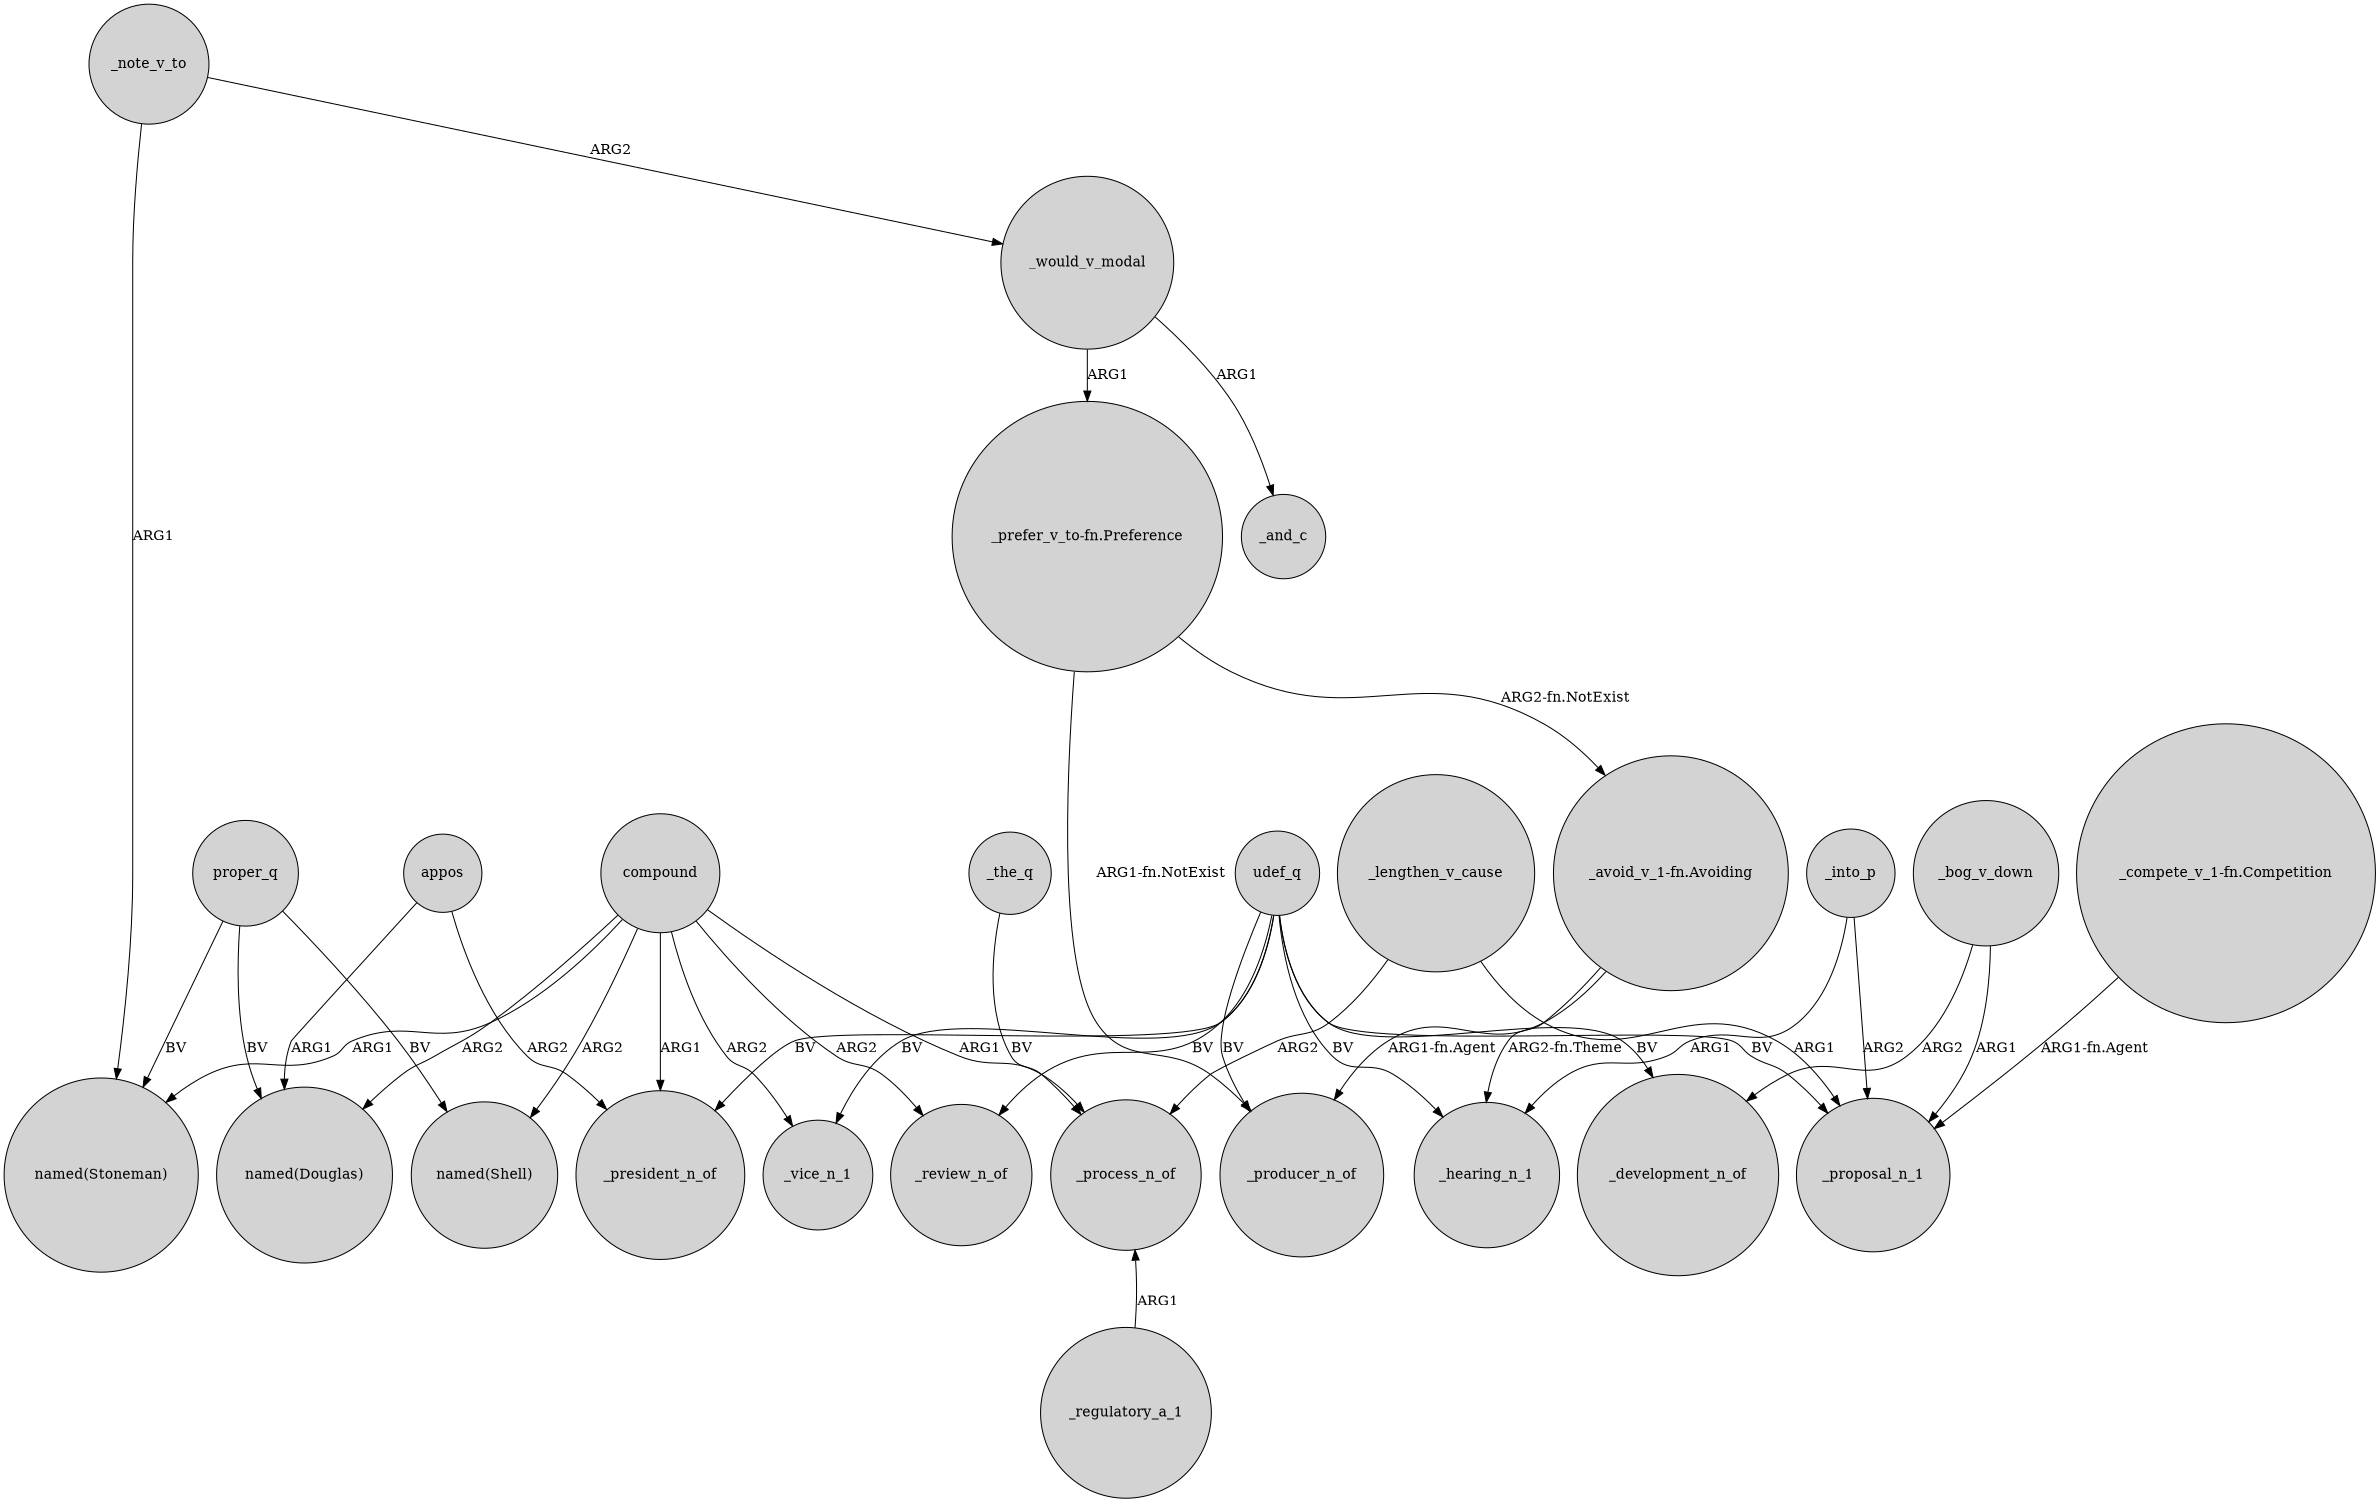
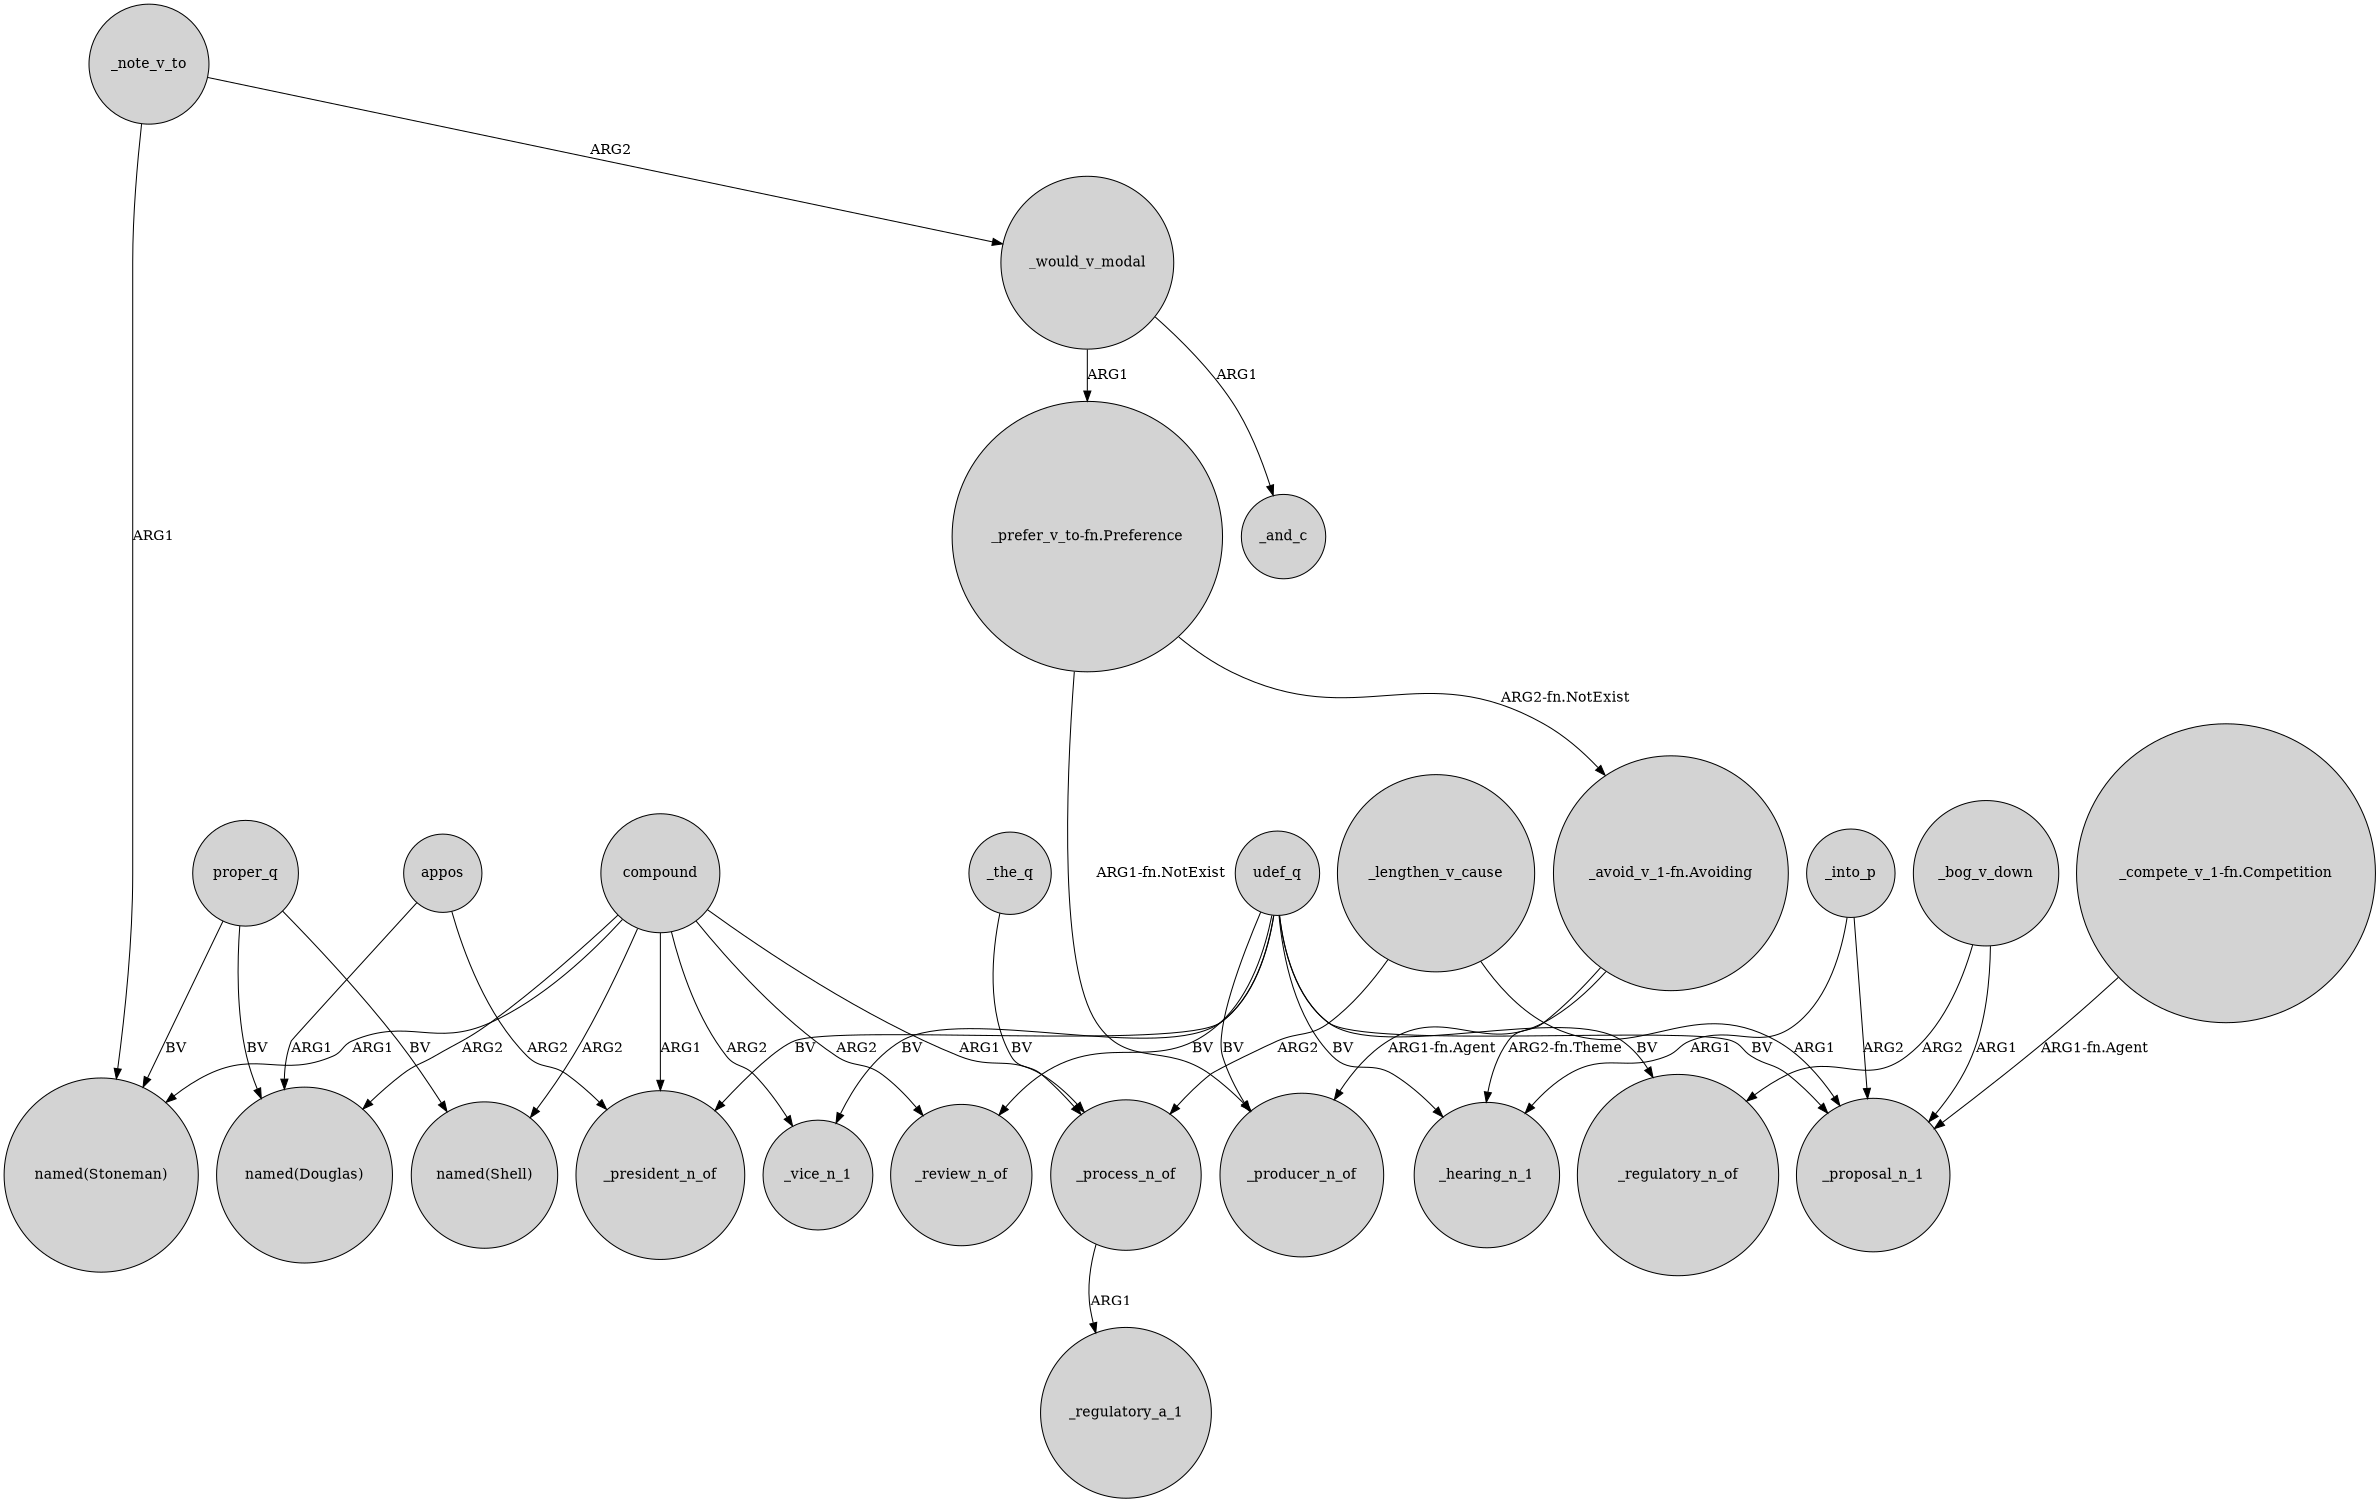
node "_development_n_of": label "_development_n_of" -> "_regulatory_n_of"
edge "_regulatory_a_1" -> "_process_n_of": reversed
